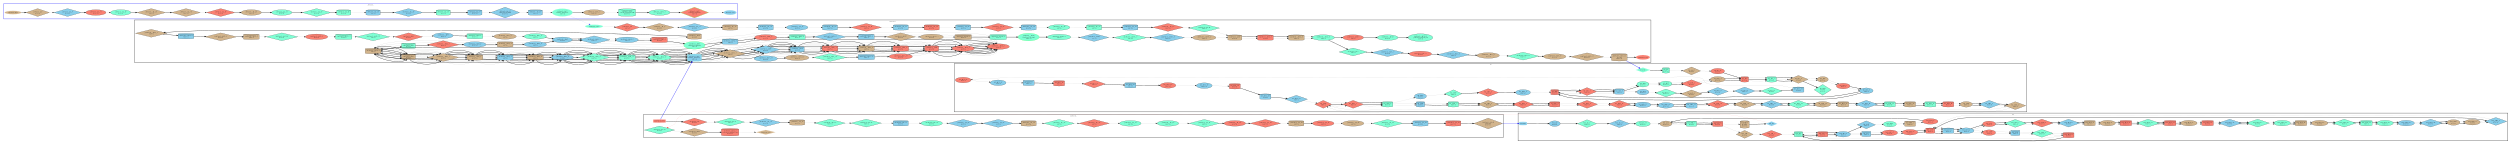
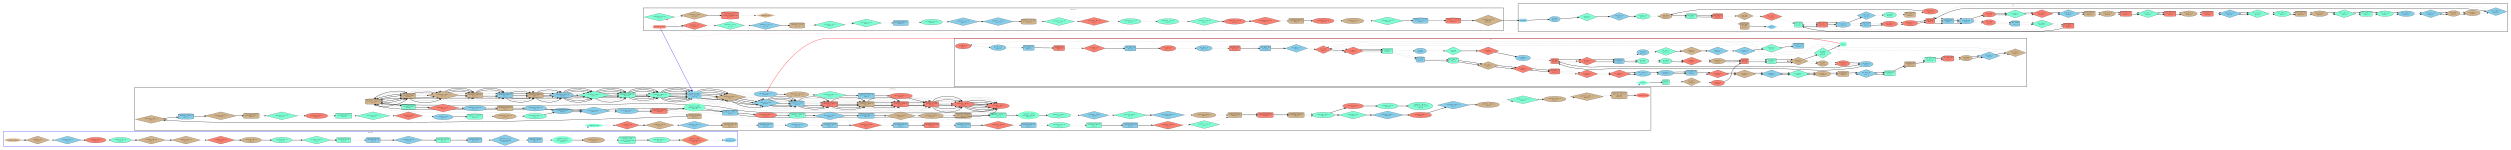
node "lu0_exit": added
edge "_taskFunc3___bb21__12 CALL lu0 WCET=13" -> "lu0_entry": style bold -> dotted
edge "_taskFunc0___bb__46 CALL fwd WCET=13" -> "fwd_entry": color blue -> black
